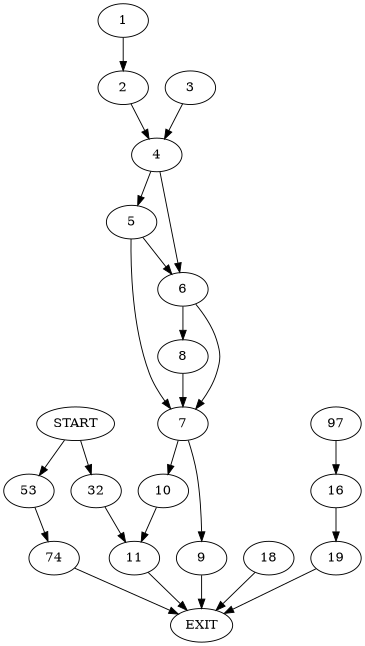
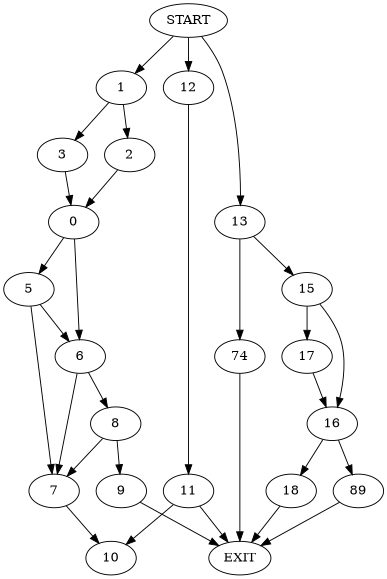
edge "START" -> "1": added
edge "1" -> "3": added
node "4": label "4" -> "0"
node "15": added
node "97": label "97" -> "17"
edge "16" -> "18": added
edge "7" -> "9": now "8" -> "9"
node "53": label "53" -> "13"
node "32": label "32" -> "12"
edge "10" -> "11": reversed
node "19": label "19" -> "89"
